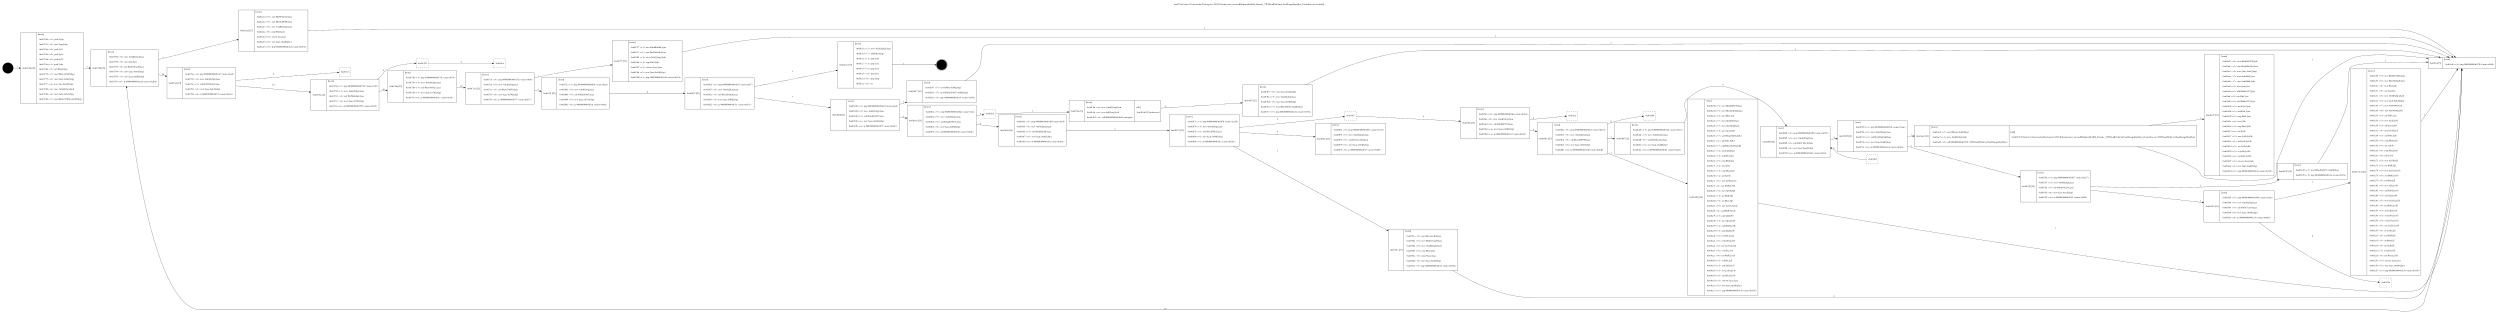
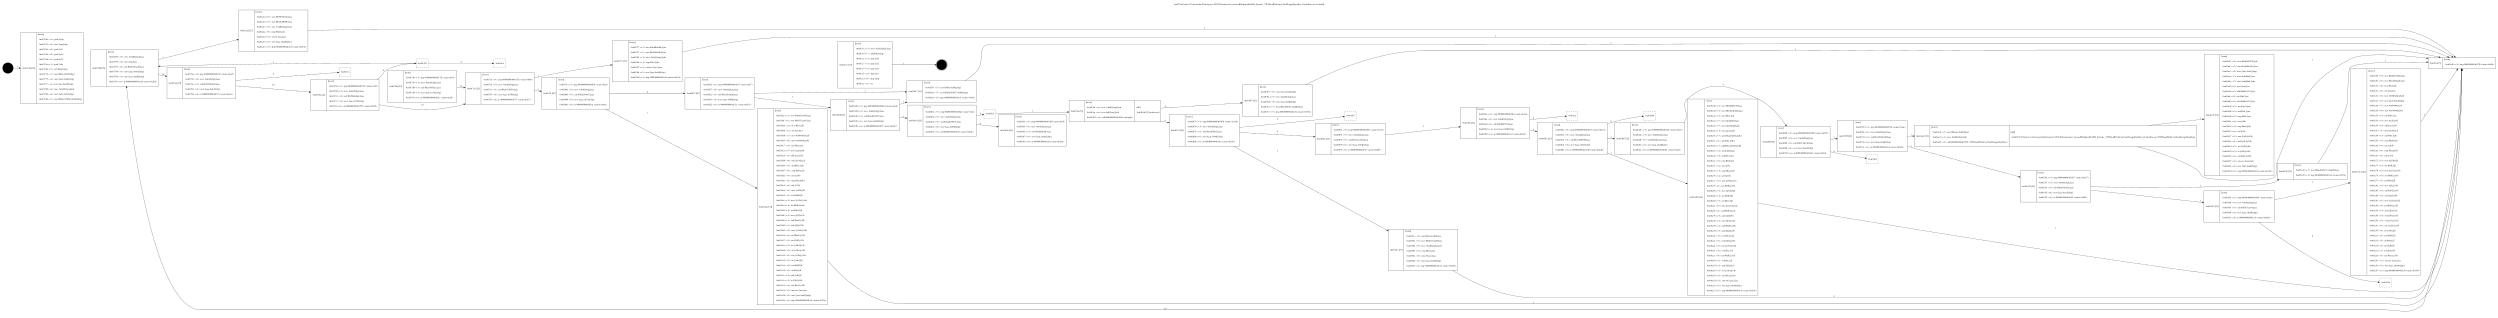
edge "0x401760 [45]" -> "0x40178d [23]": now "0x401992" -> "0x40178d [23]"
edge "0x401812 [22]" -> "0x401cbc [19]": now "0x401812 [22]" -> "0x401b97 [19]"
edge "0x4017ba [22]" -> "0x4017d0 [22]": now "0x4017ba [22]" -> "0x4017e6 [22]"
edge "0x4019e7" -> "0x4018a5 [25]": now "0x40188c [25]" -> "0x4018a5 [25]"
edge "0x40185a [25]" -> "0x401873 [25]": now "0x4019aa [13]" -> "0x401873 [25]"
edge "0x401a02" -> "0x4018f0 [25]": reversed
node "0x401baa [134]": added
